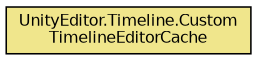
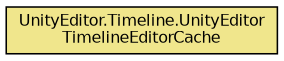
node "UnityEditor.Timeline.Custom TimelineEditorCache": label "UnityEditor.Timeline.Custom TimelineEditorCache" -> "UnityEditor.Timeline.UnityEditor TimelineEditorCache"
